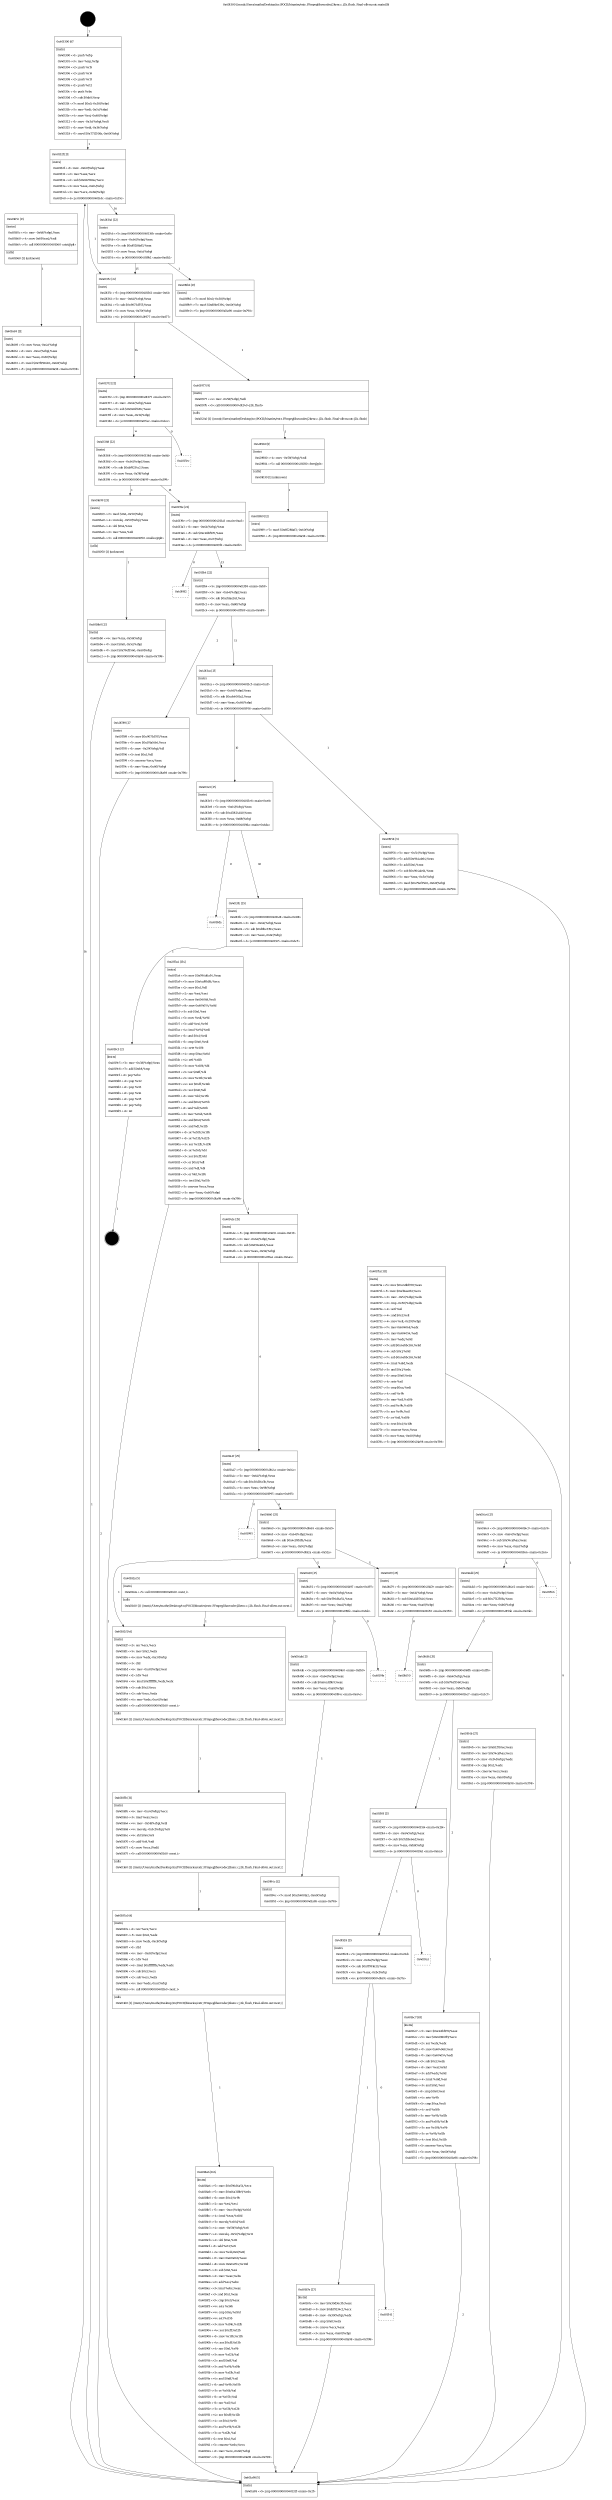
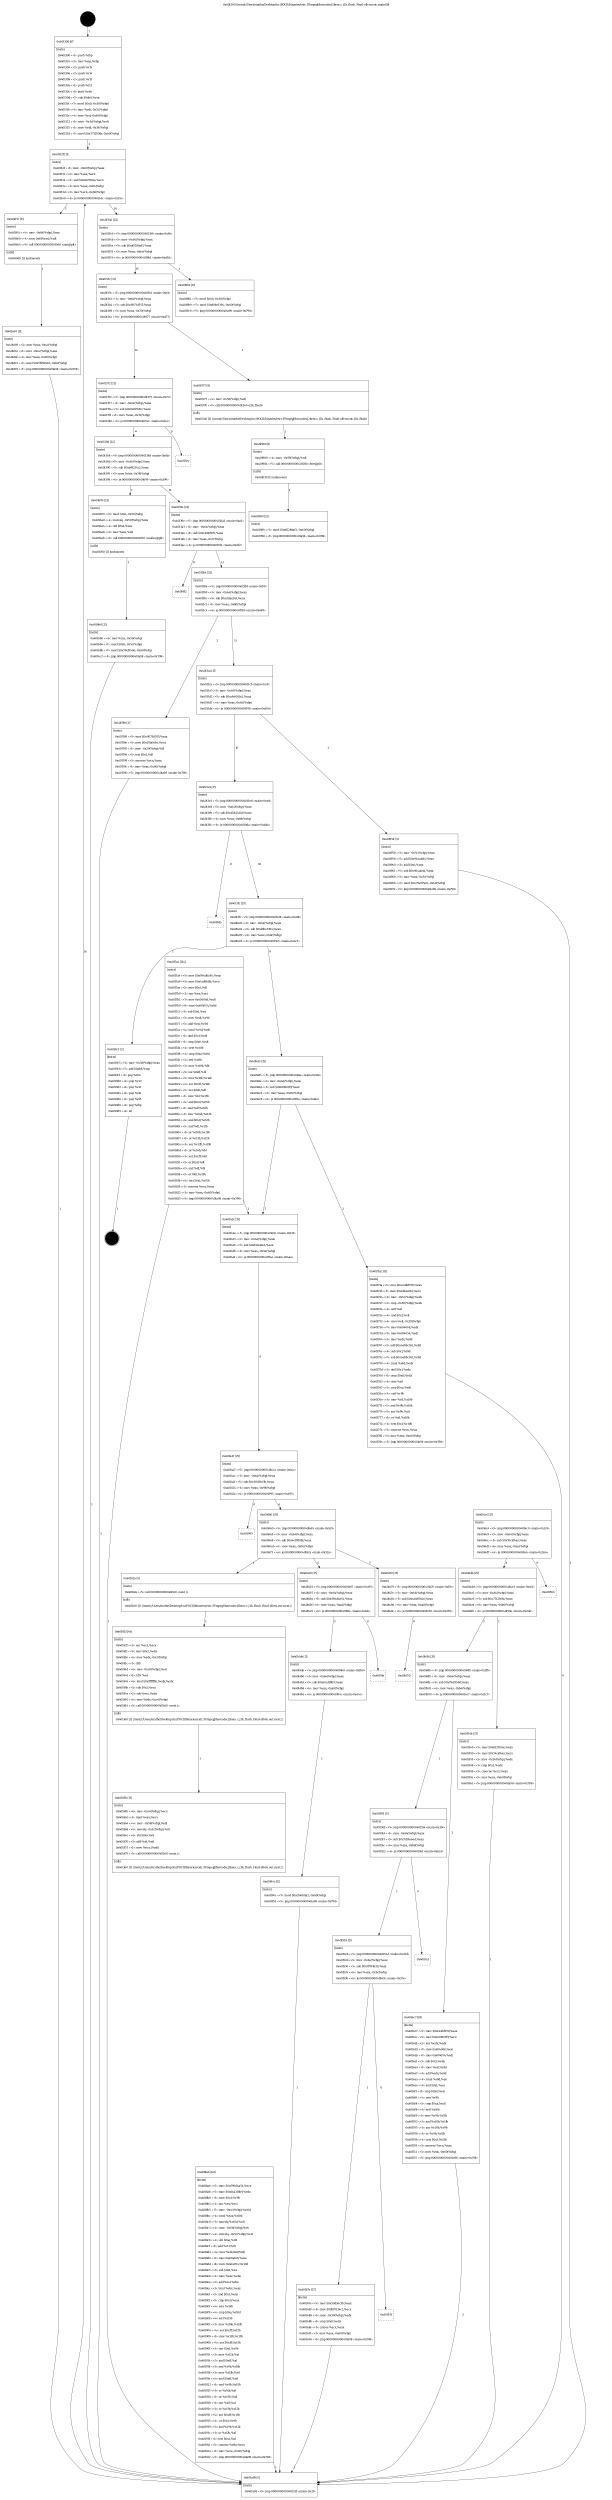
edge "0x40132f [23]" -> "0x40135c [22]": now "0x40132f [23]" -> "0x40165c [13]"
node "0x401415 [25]": added
edge "0x401669 [21]" -> "0x401a98 [5]": added, label "1"
edge "0x401460 [25]" -> "0x40182f [44]": now "0x401460 [25]" -> "0x40182a [5]"
edge "0x4014dd [25]" -> "0x40154b [27]": added, label "1"
node "0x40187a [44]": removed
edge "0x40194c [12]" -> "0x401a98 [5]": added, label "1"
